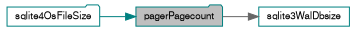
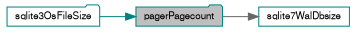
node "sqlite4OsFileSize": label "sqlite4OsFileSize" -> "sqlite3OsFileSize"
node "sqlite3WalDbsize": label "sqlite3WalDbsize" -> "sqlite7WalDbsize"
